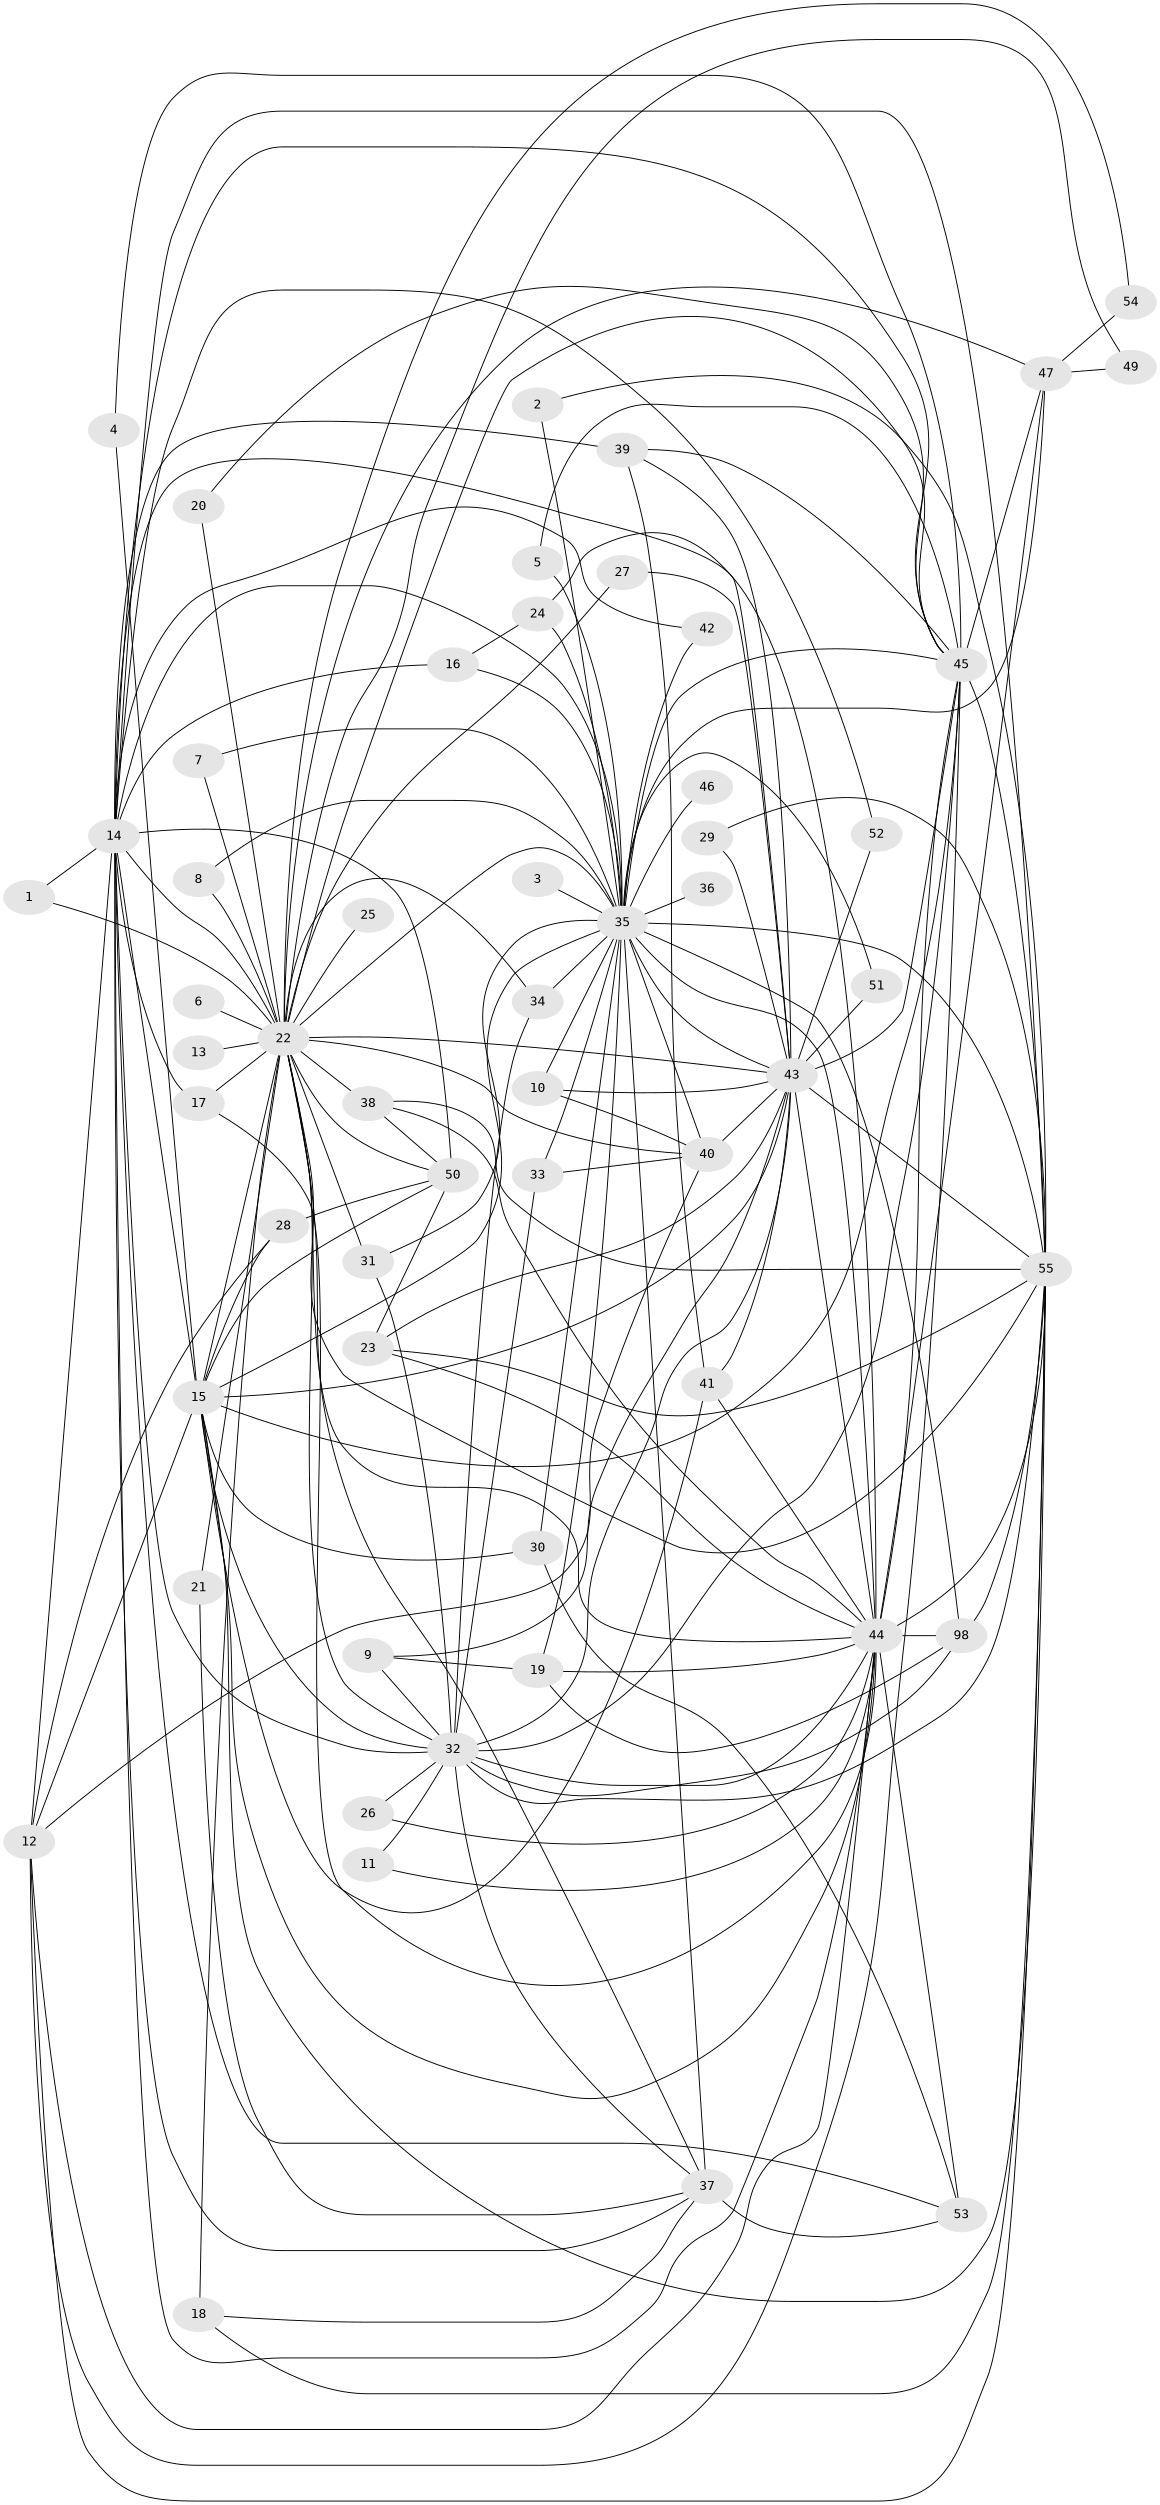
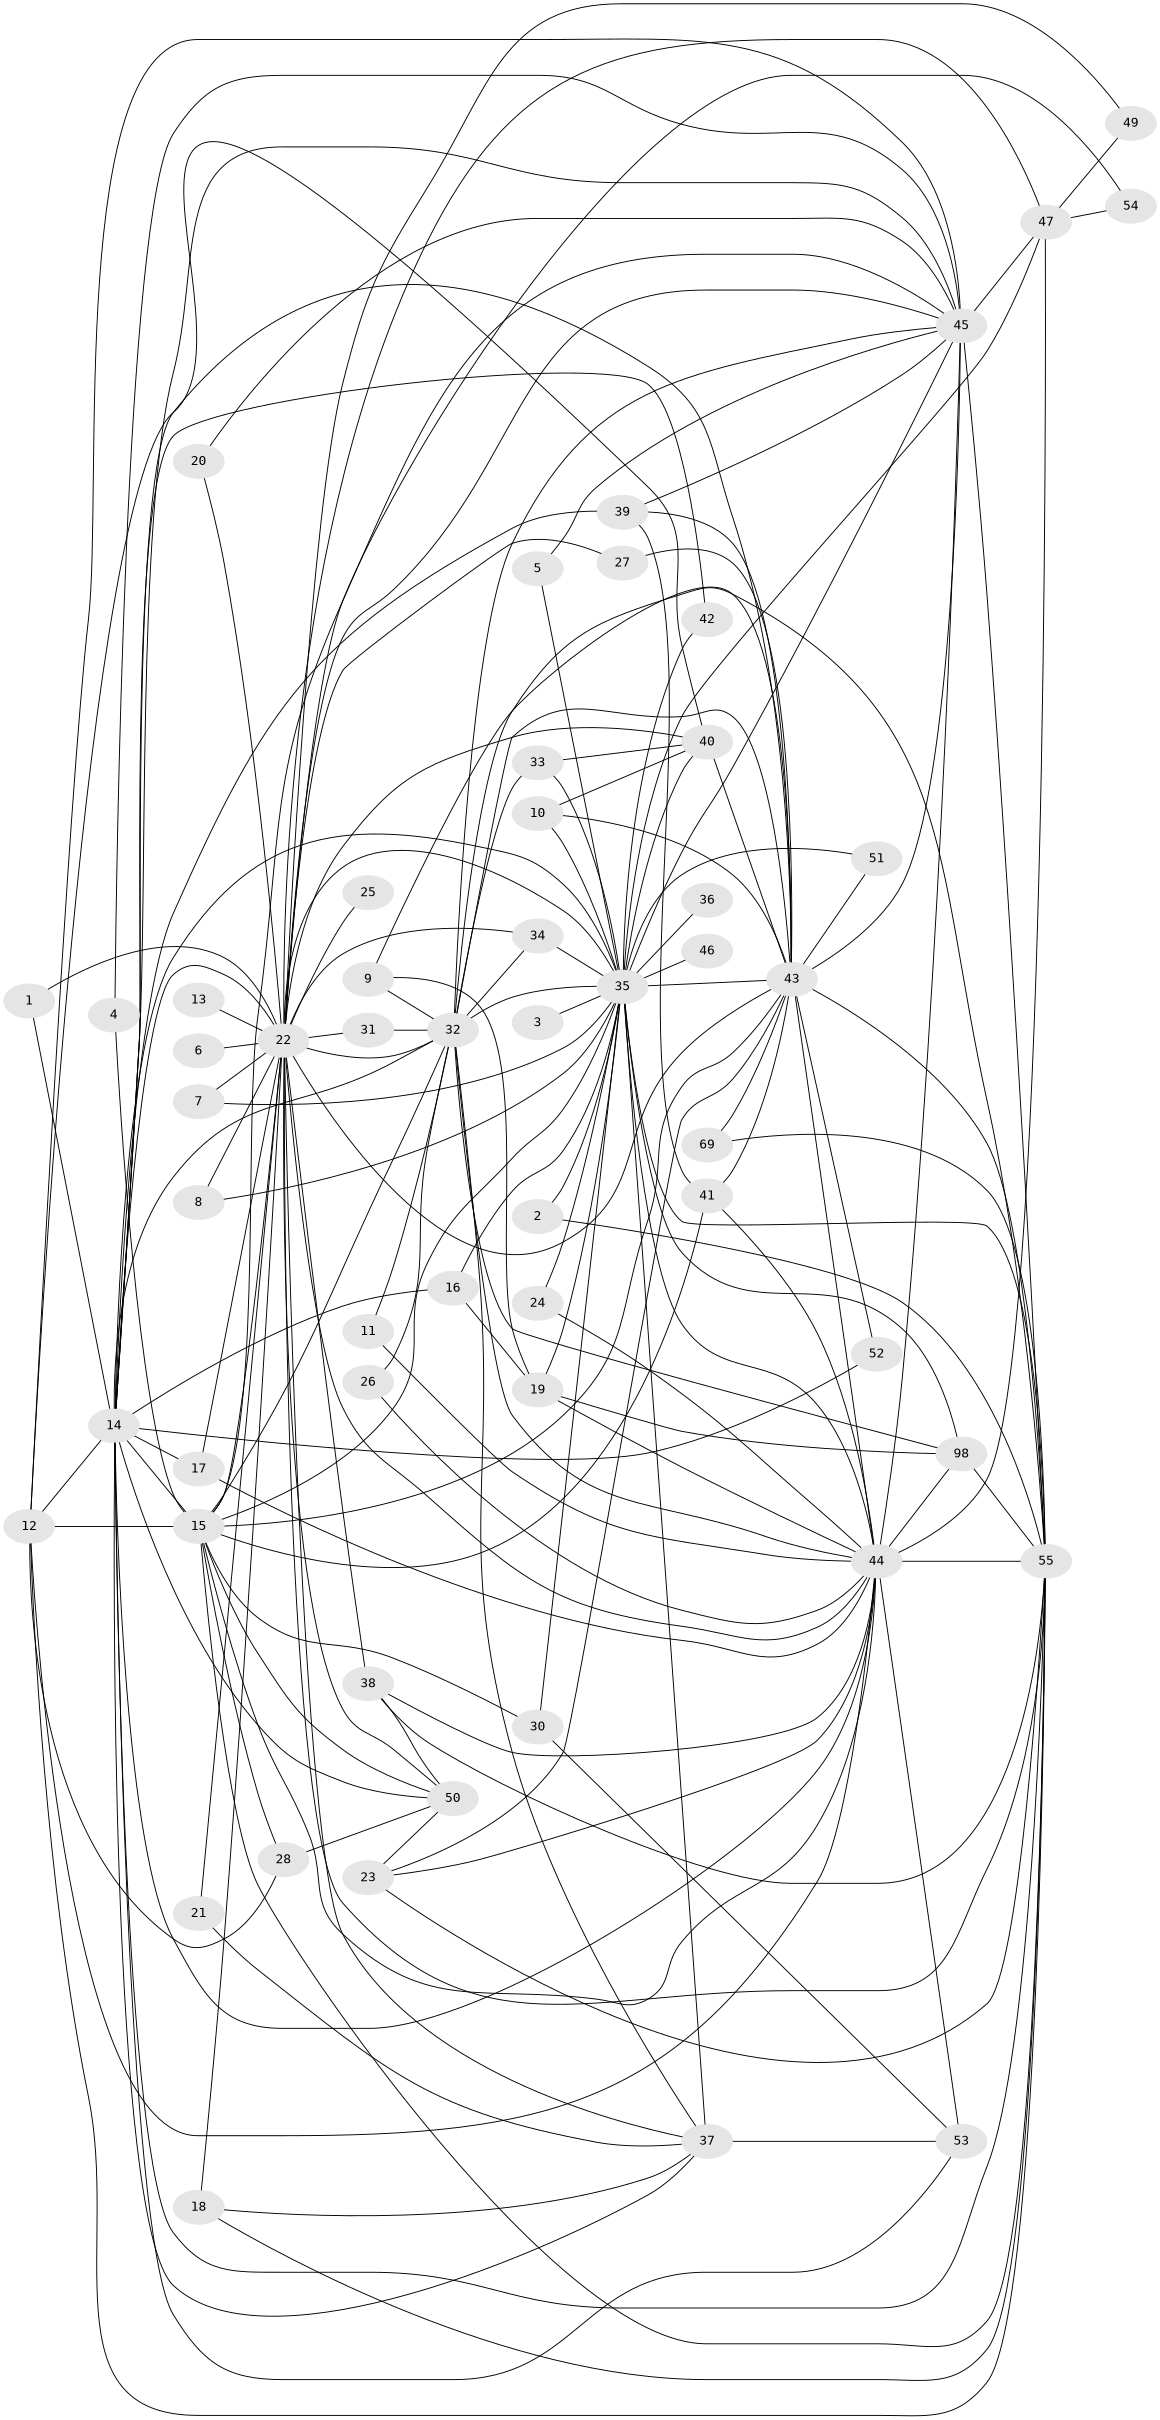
edge "24" -- "16": now "19" -- "16"
node "29": label "29" -> "69"
edge "35" -- "31": now "35" -- "32"
